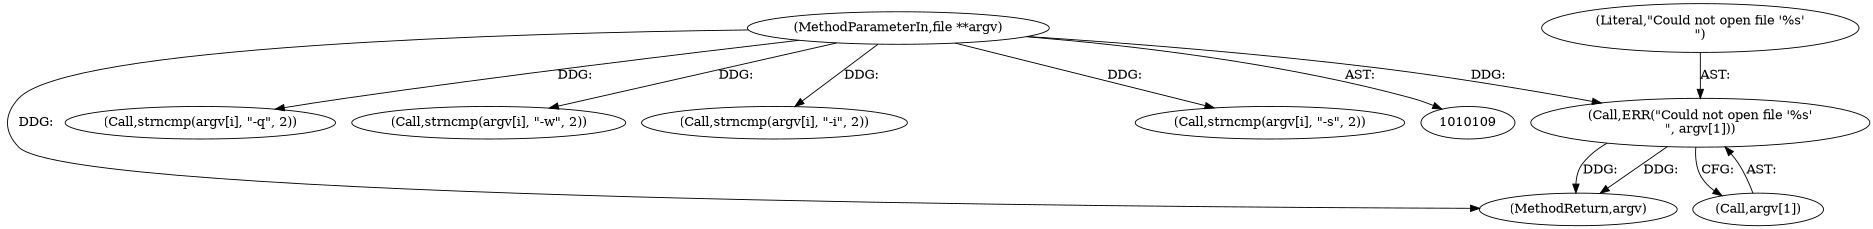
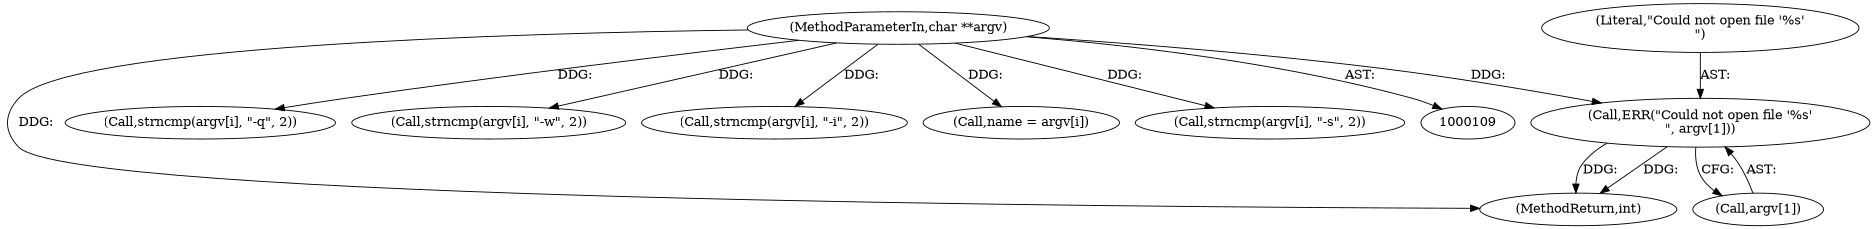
node "(MethodParameterIn,file **argv)": label "(MethodParameterIn,file **argv)" -> "(MethodParameterIn,char **argv)"
node "(Call,name = argv[i])": added
node "1010109": label "1010109" -> "1000109"
node "(MethodReturn,argv)": label "(MethodReturn,argv)" -> "(MethodReturn,int)"
